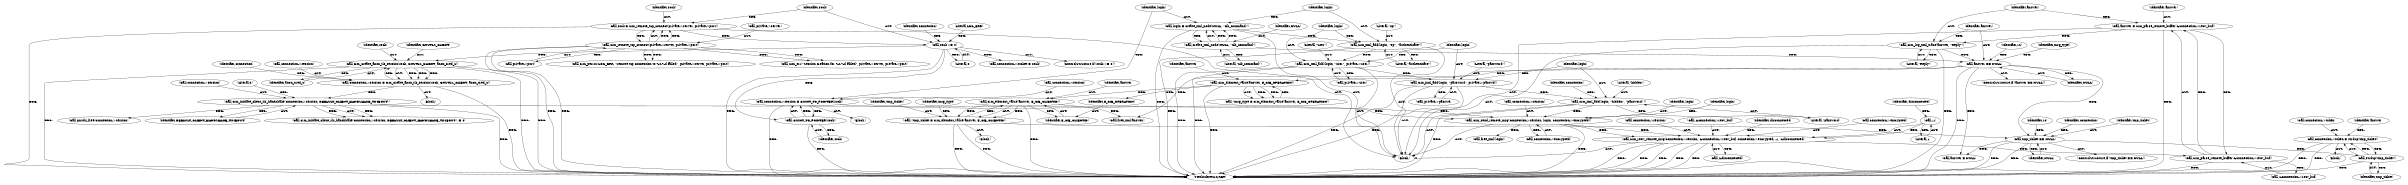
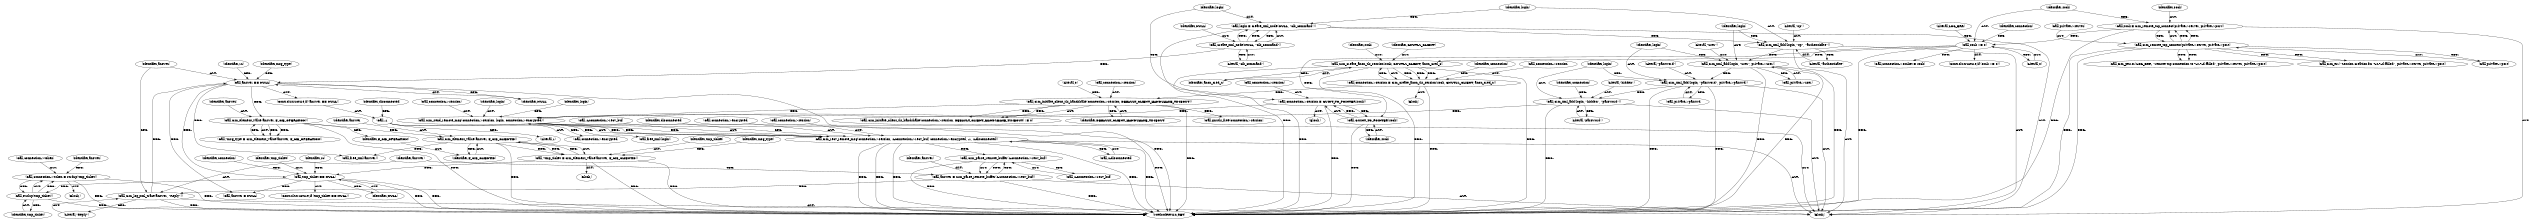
edge "(Literal,1)" -> "(Call,-1)": now "(ControlStructure,if (answer == NULL))" -> "(Call,-1)"
